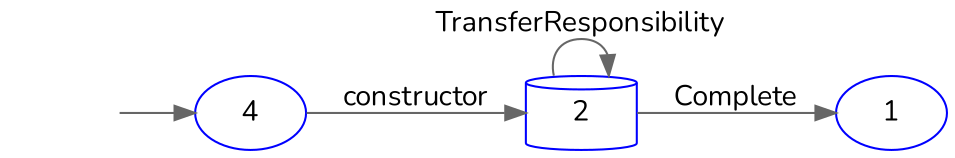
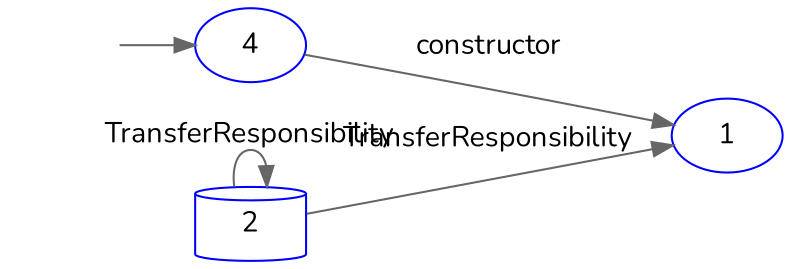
edge "2" -> "1": label "Complete" -> "TransferResponsibility"
edge "4" -> "2": now "4" -> "1"
